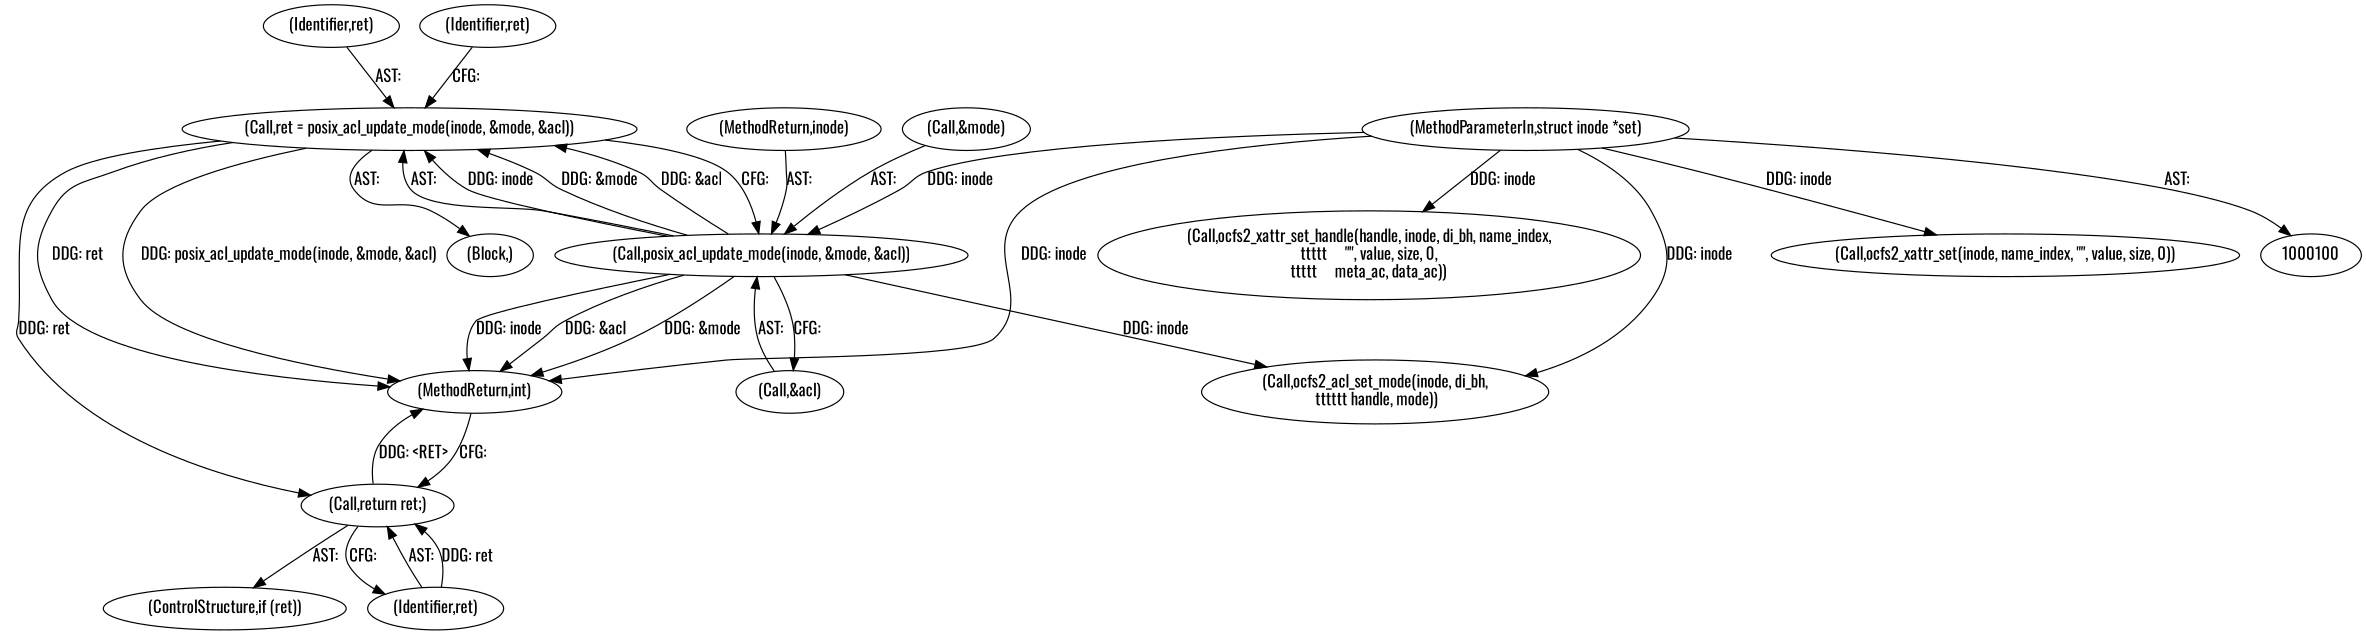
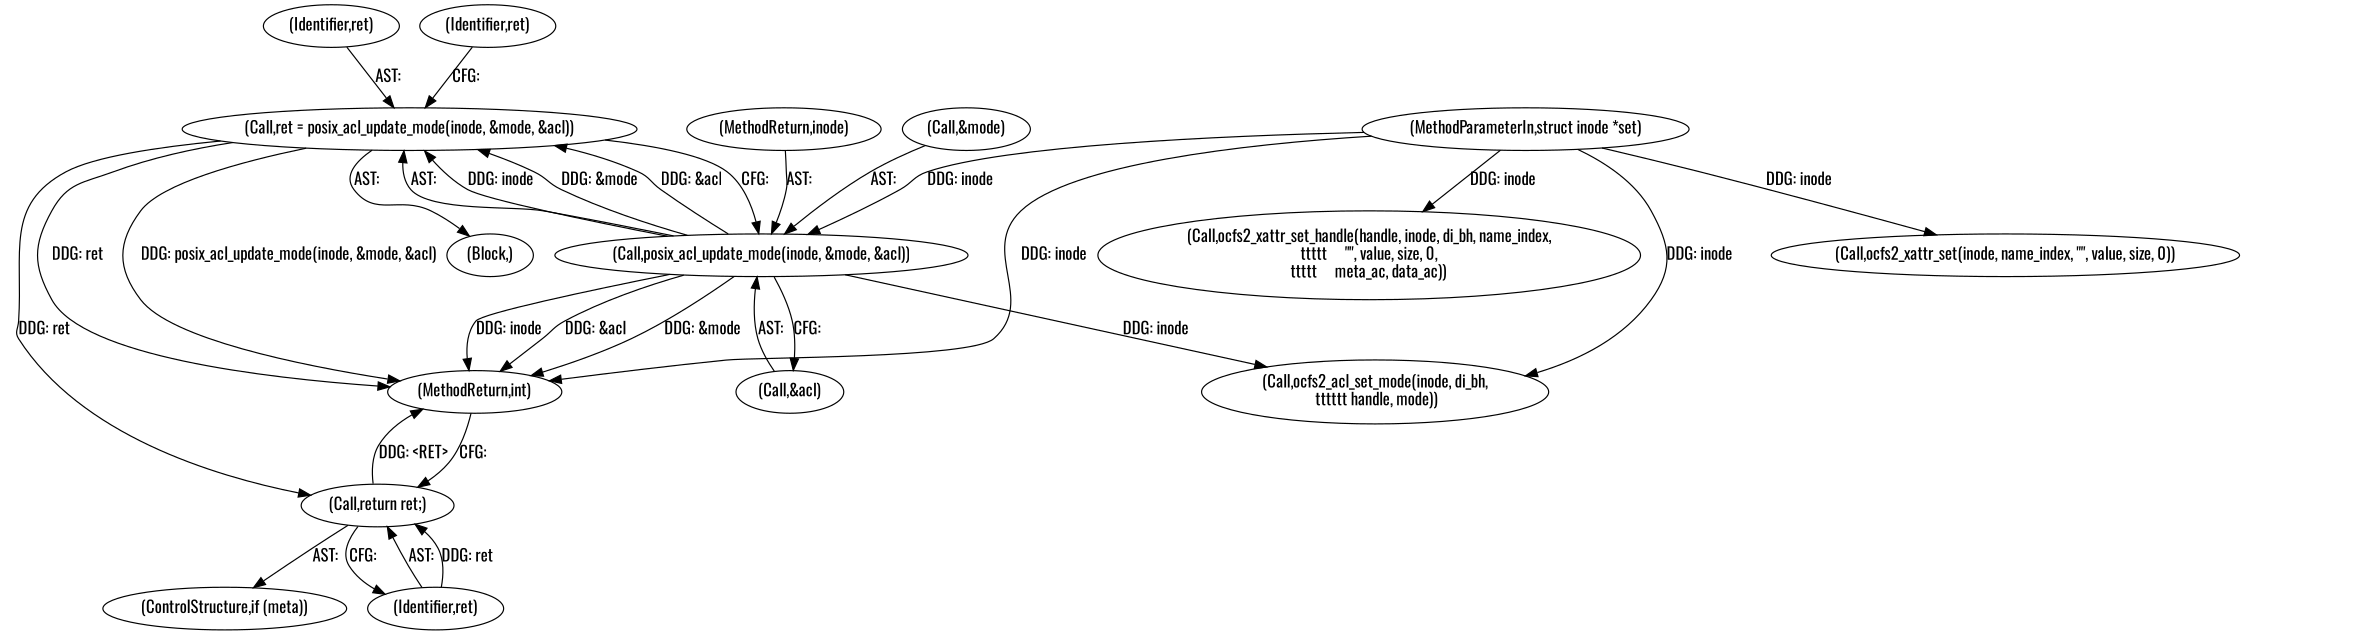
node "1000100": removed
node "(ControlStructure,if (ret))": label "(ControlStructure,if (ret))" -> "(ControlStructure,if (meta))"
